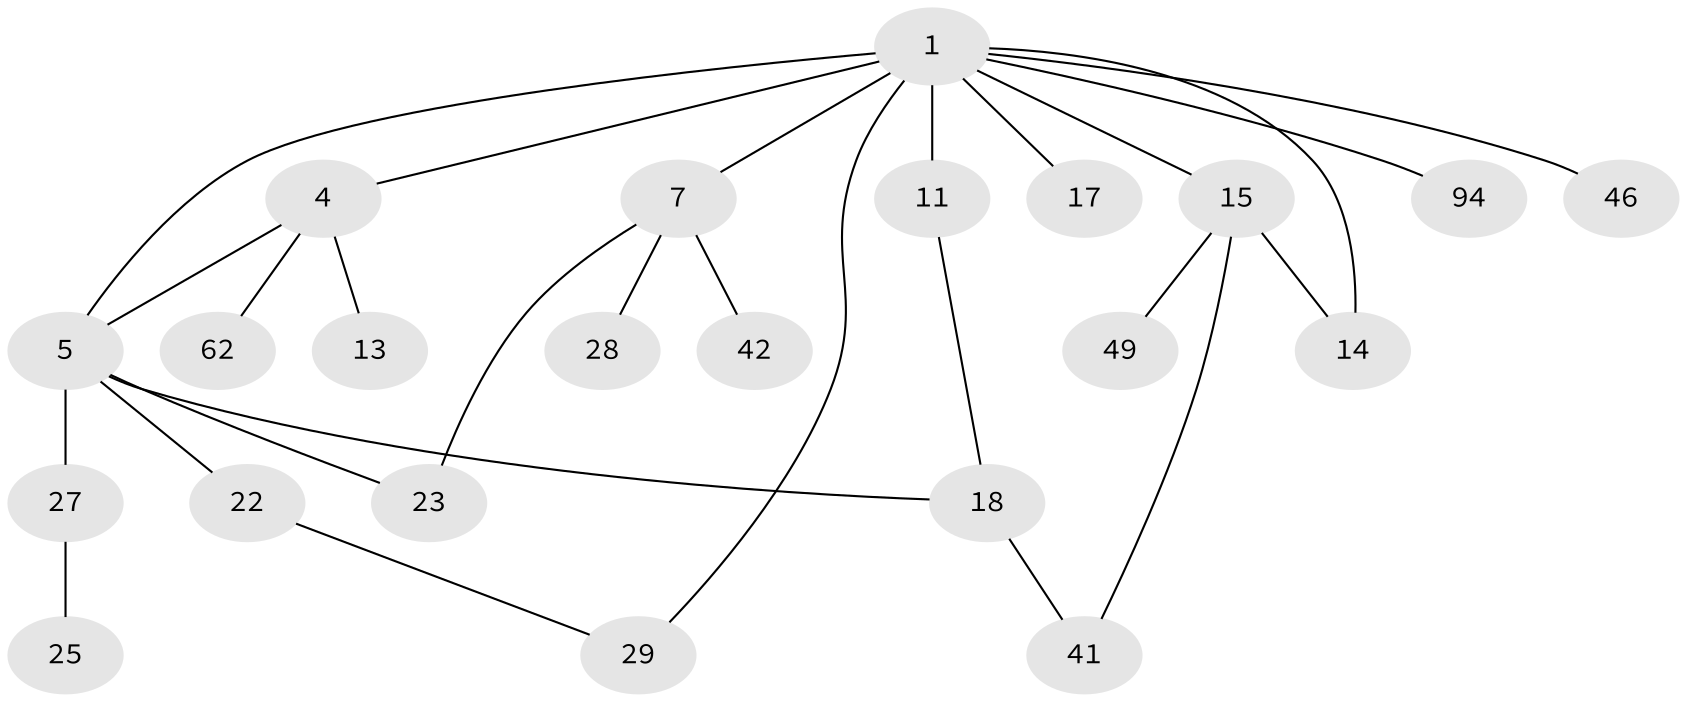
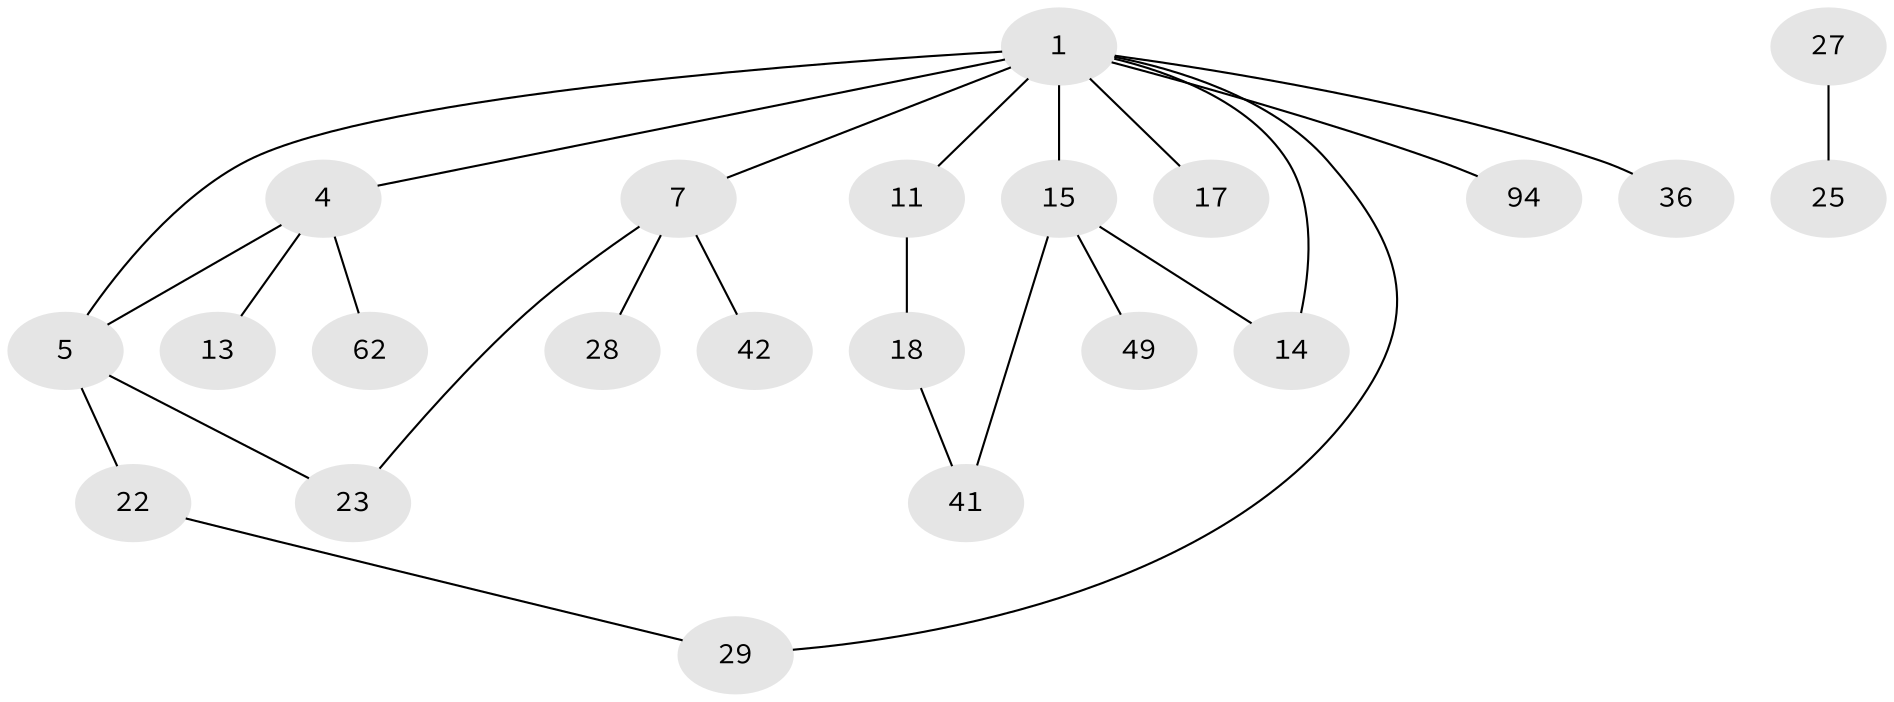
node "46": label "46" -> "36"
edge "5" -- "27": removed
edge "5" -- "18": removed
